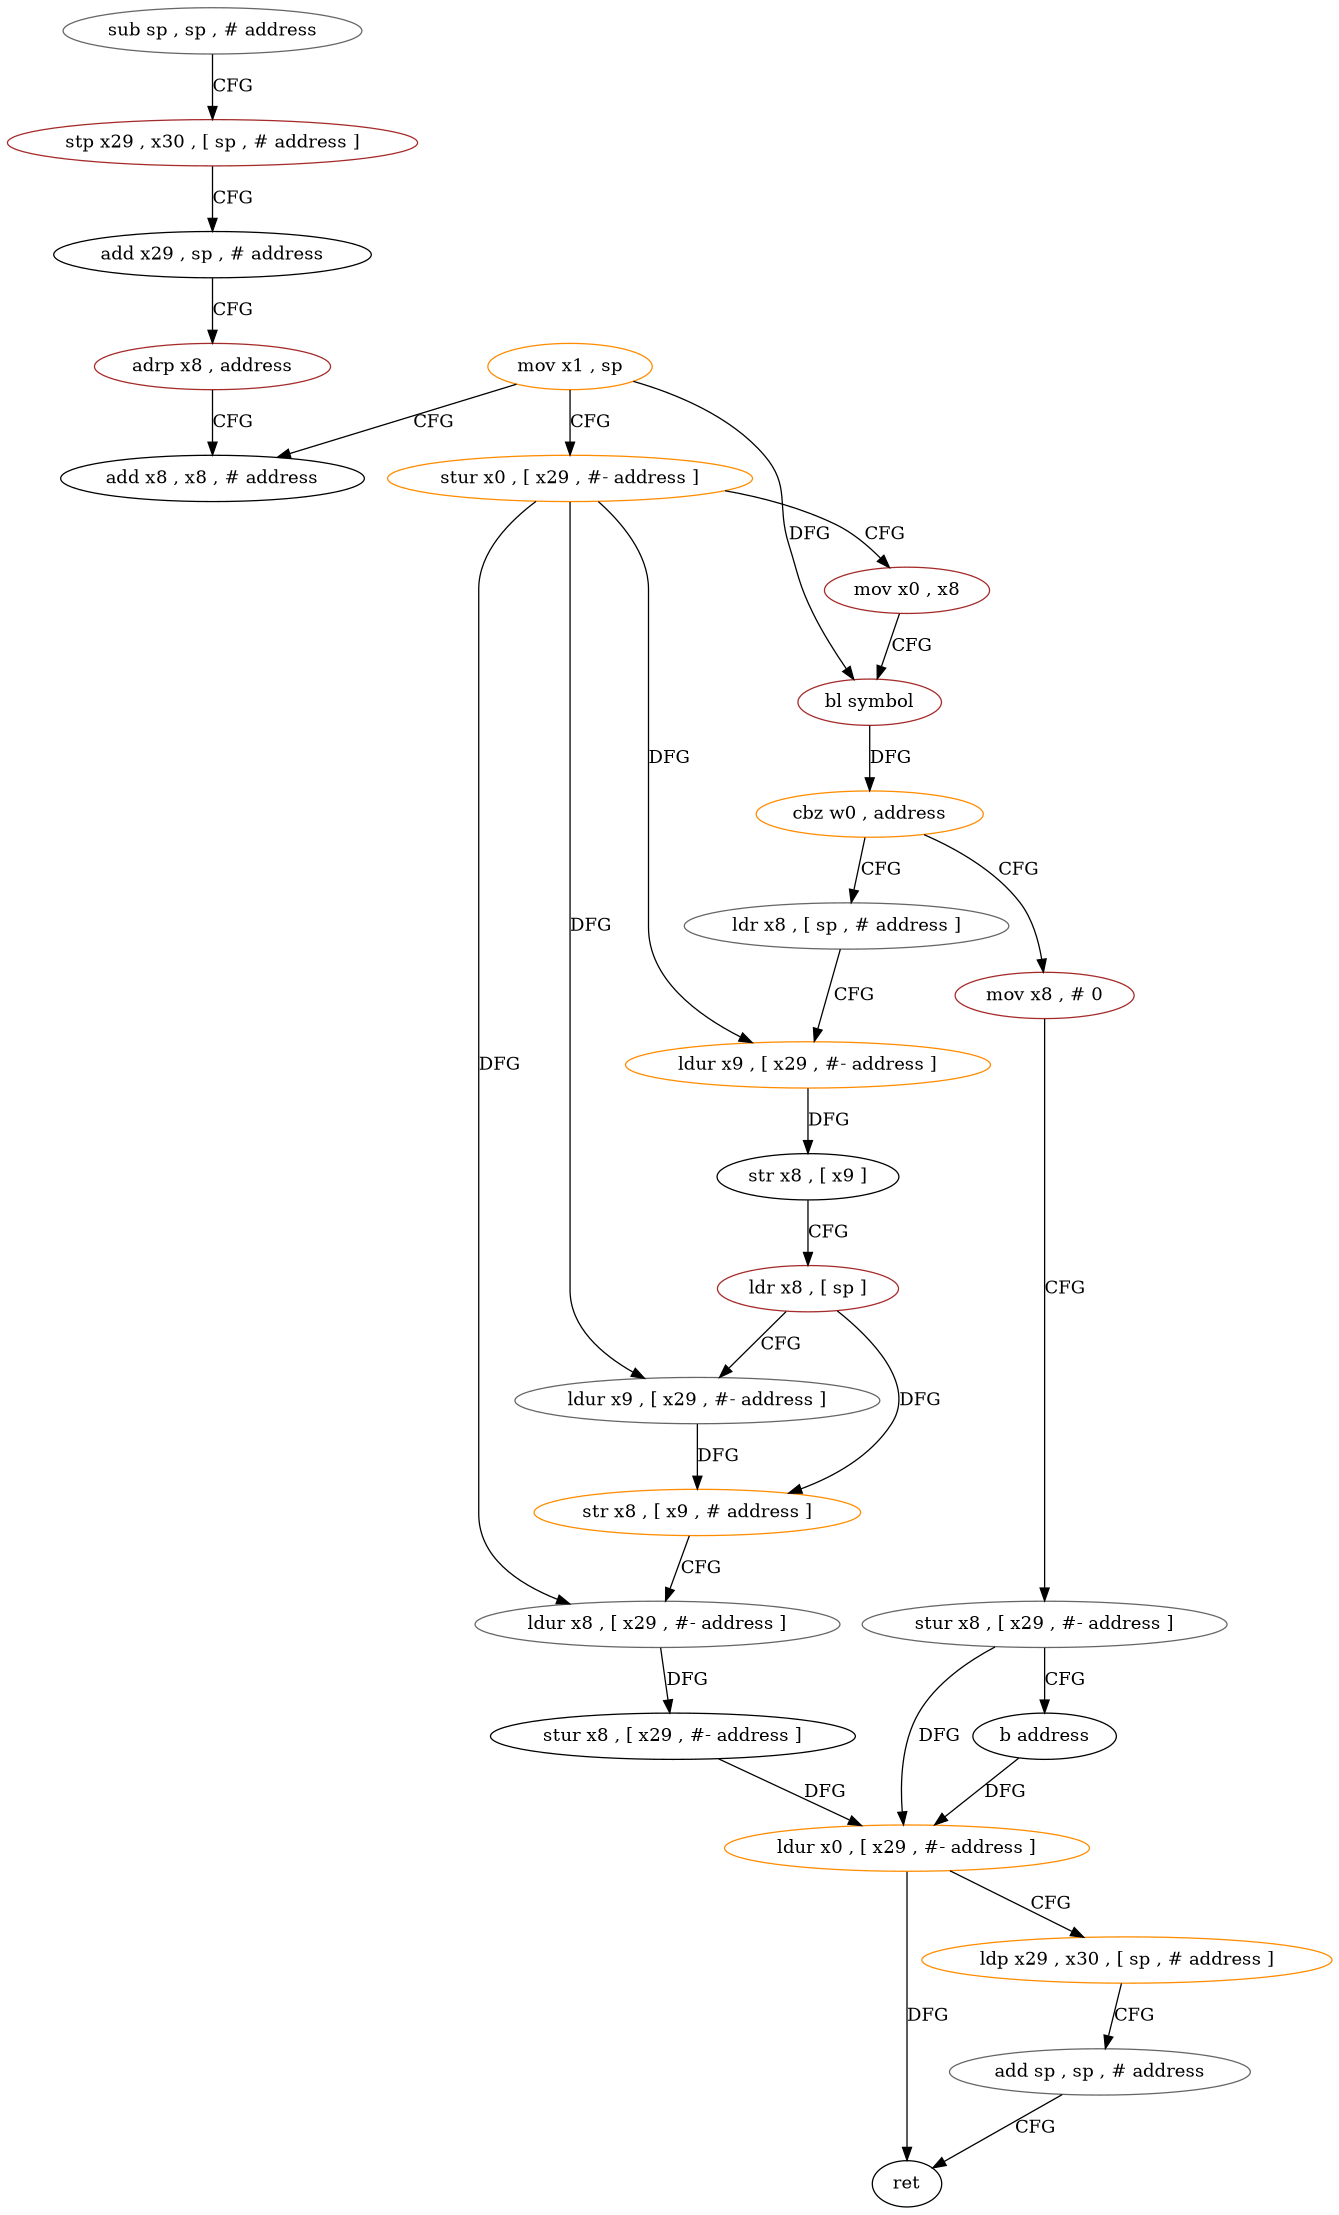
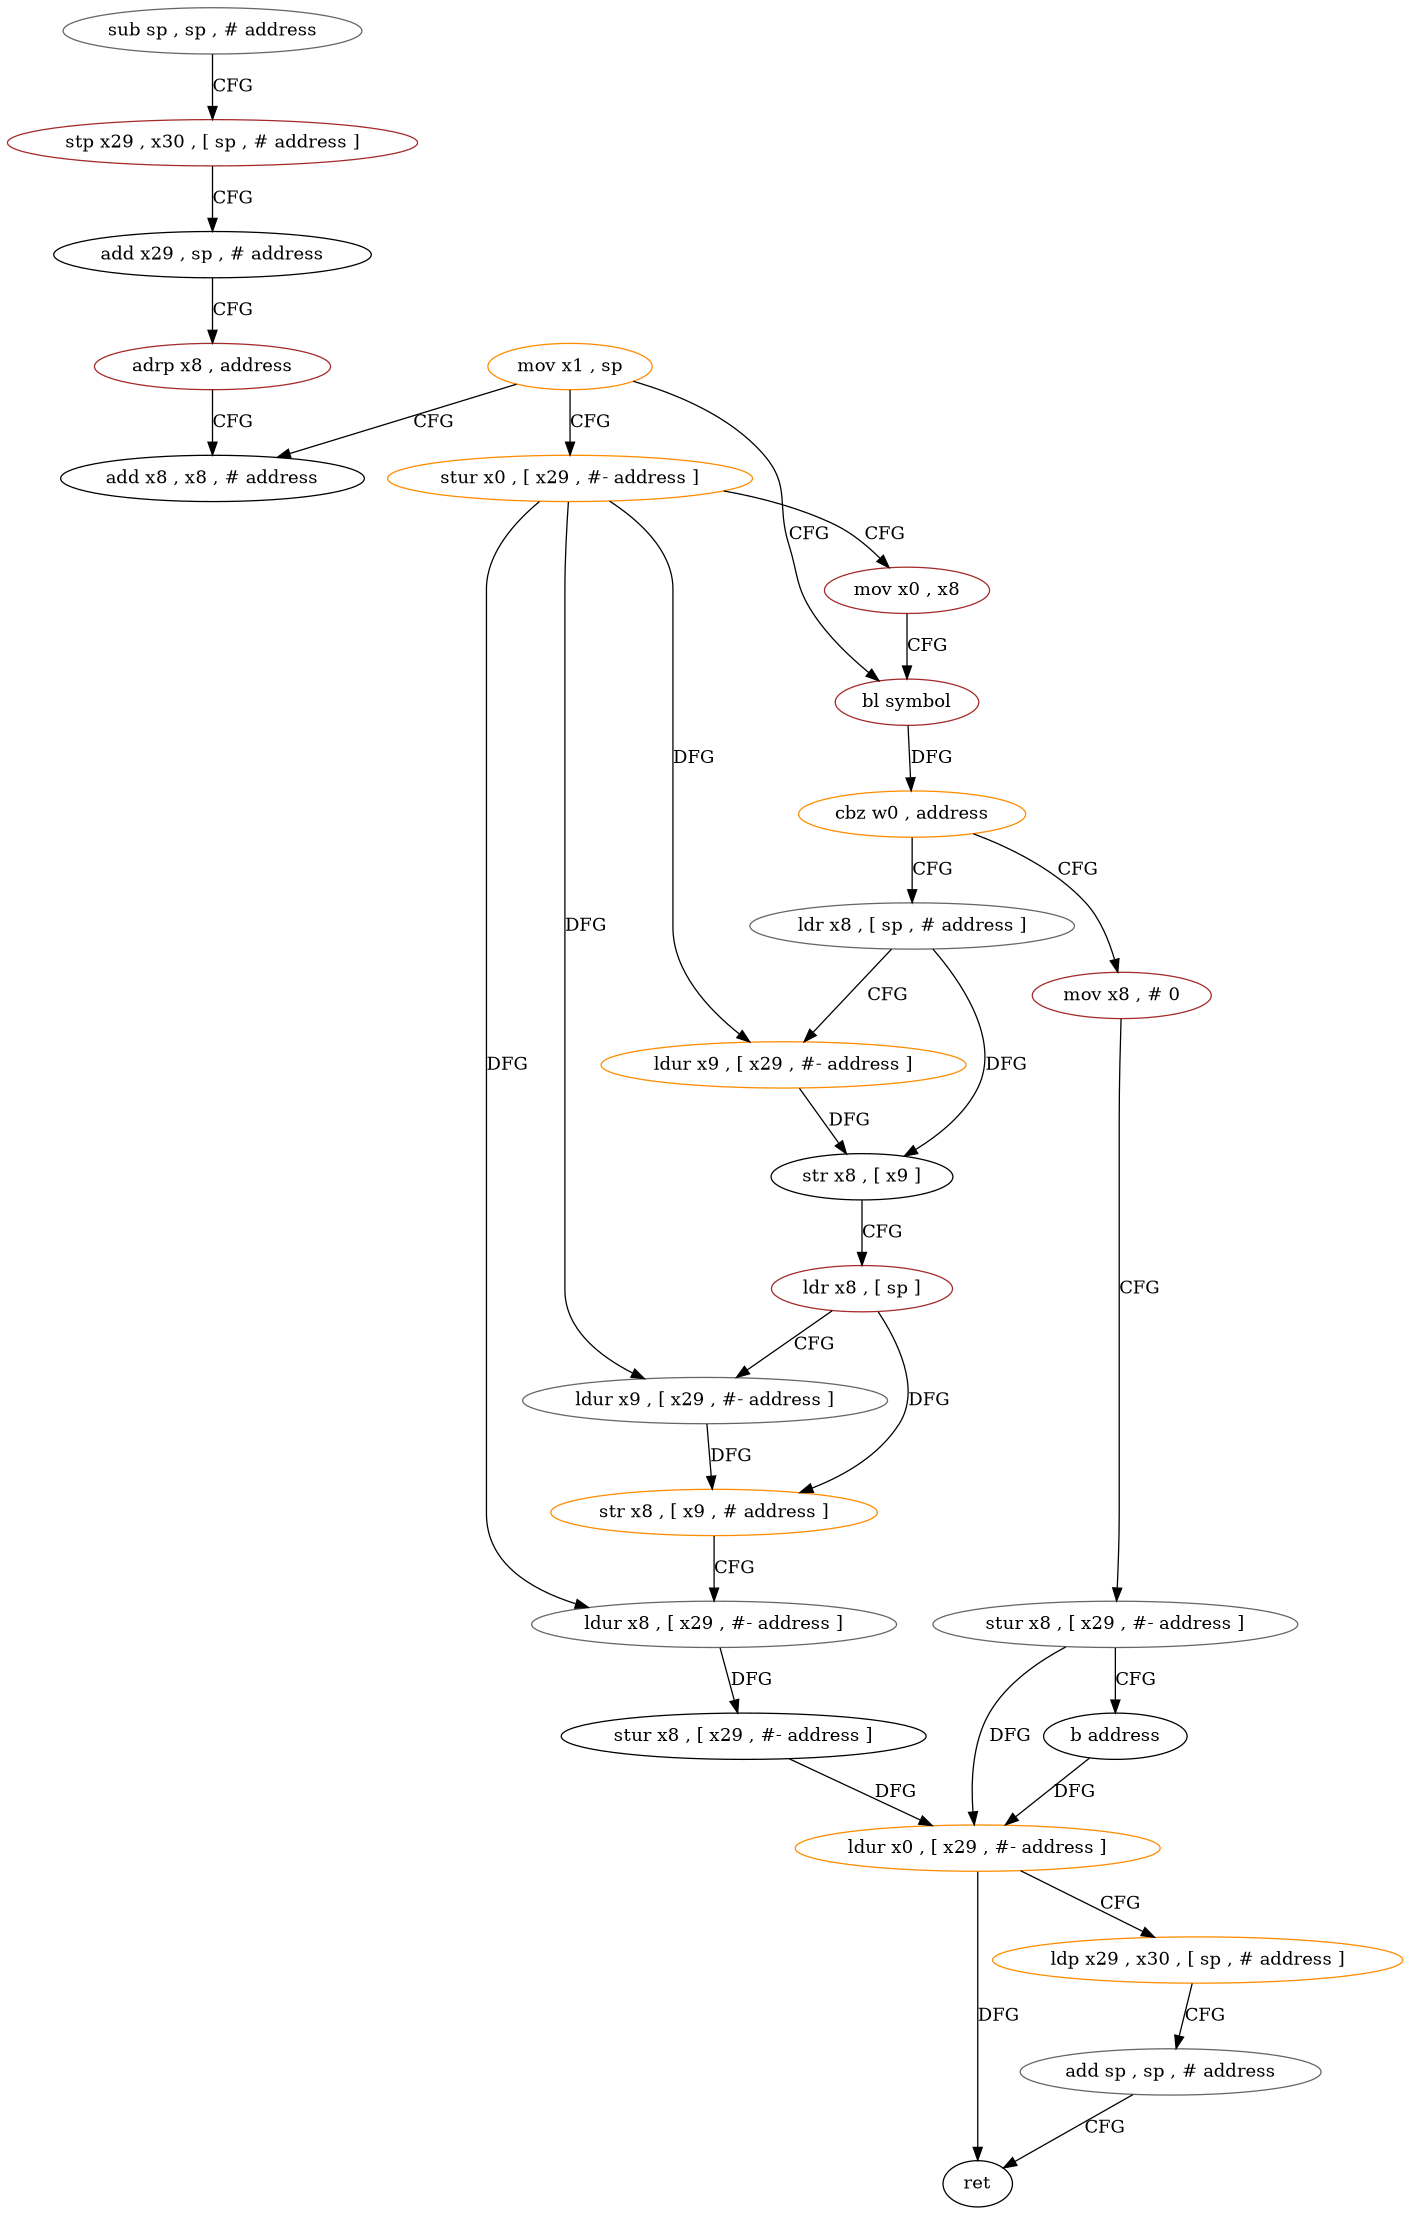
edge "mov x1 , sp" -> "bl symbol": label "DFG" -> "CFG"
edge "ldr x8 , [ sp , # address ]" -> "str x8 , [ x9 ]": added, label "DFG"
